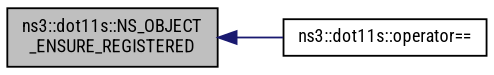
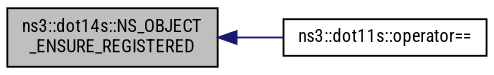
node "ns3::dot11s::NS_OBJECT _ENSURE_REGISTERED": label "ns3::dot11s::NS_OBJECT _ENSURE_REGISTERED" -> "ns3::dot14s::NS_OBJECT _ENSURE_REGISTERED"
